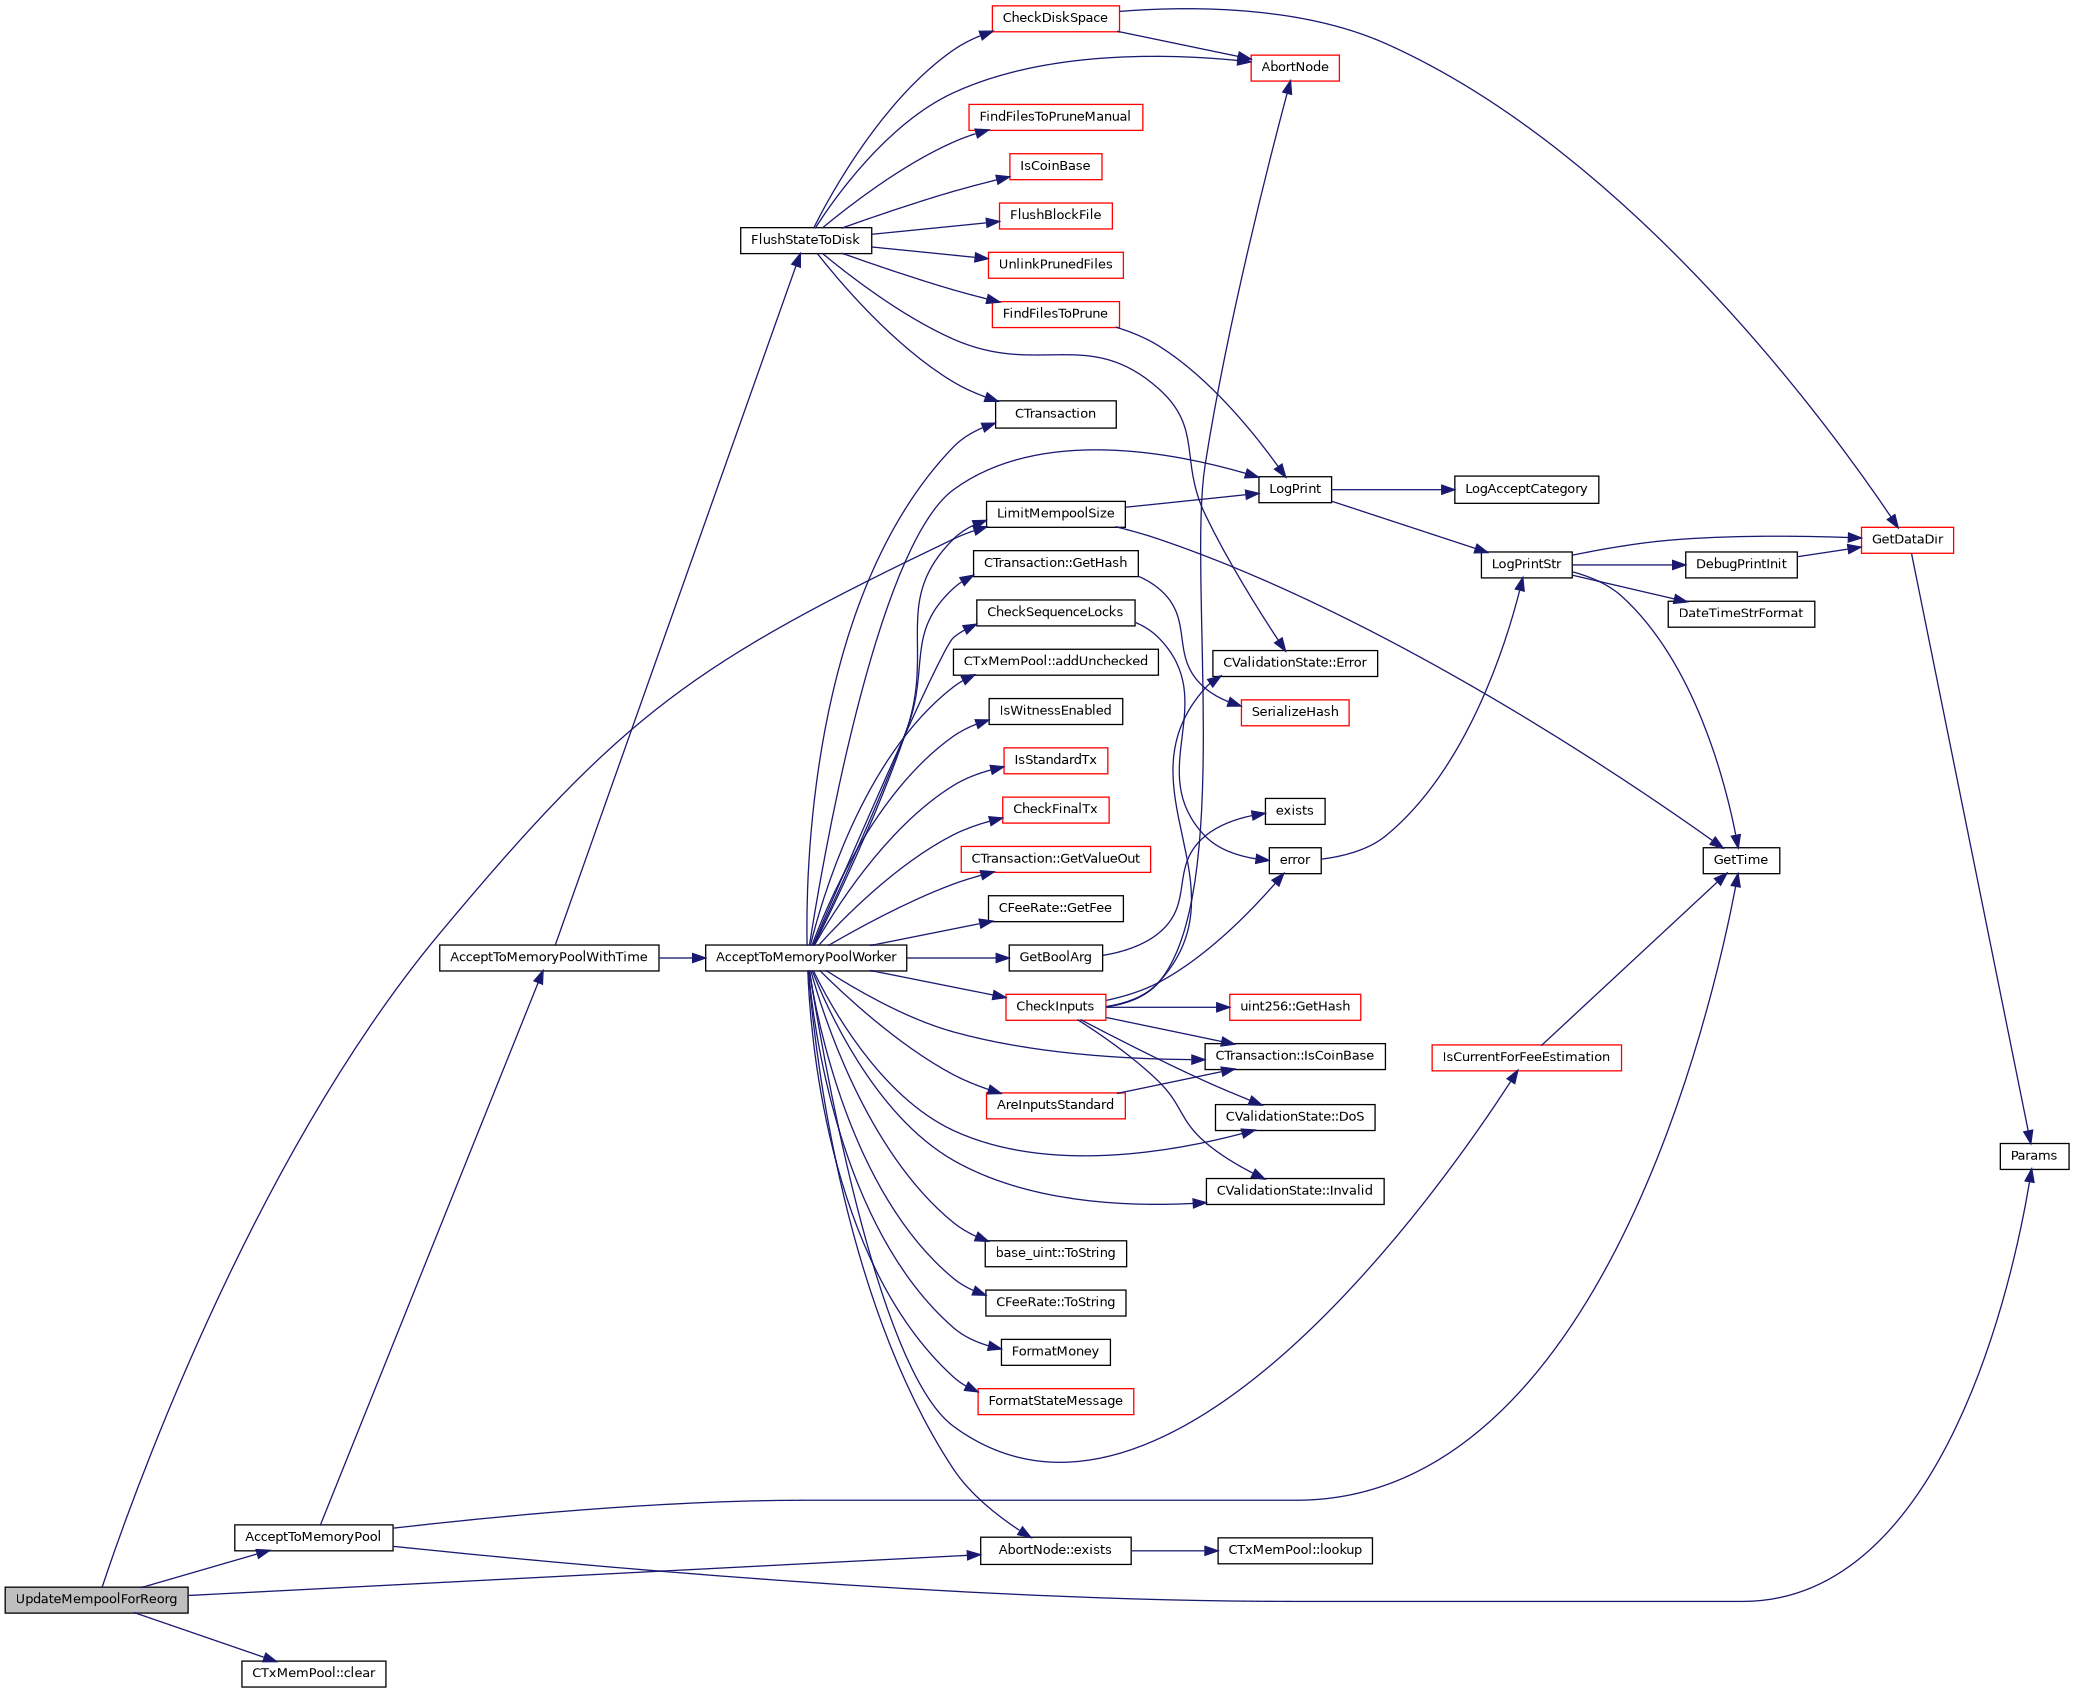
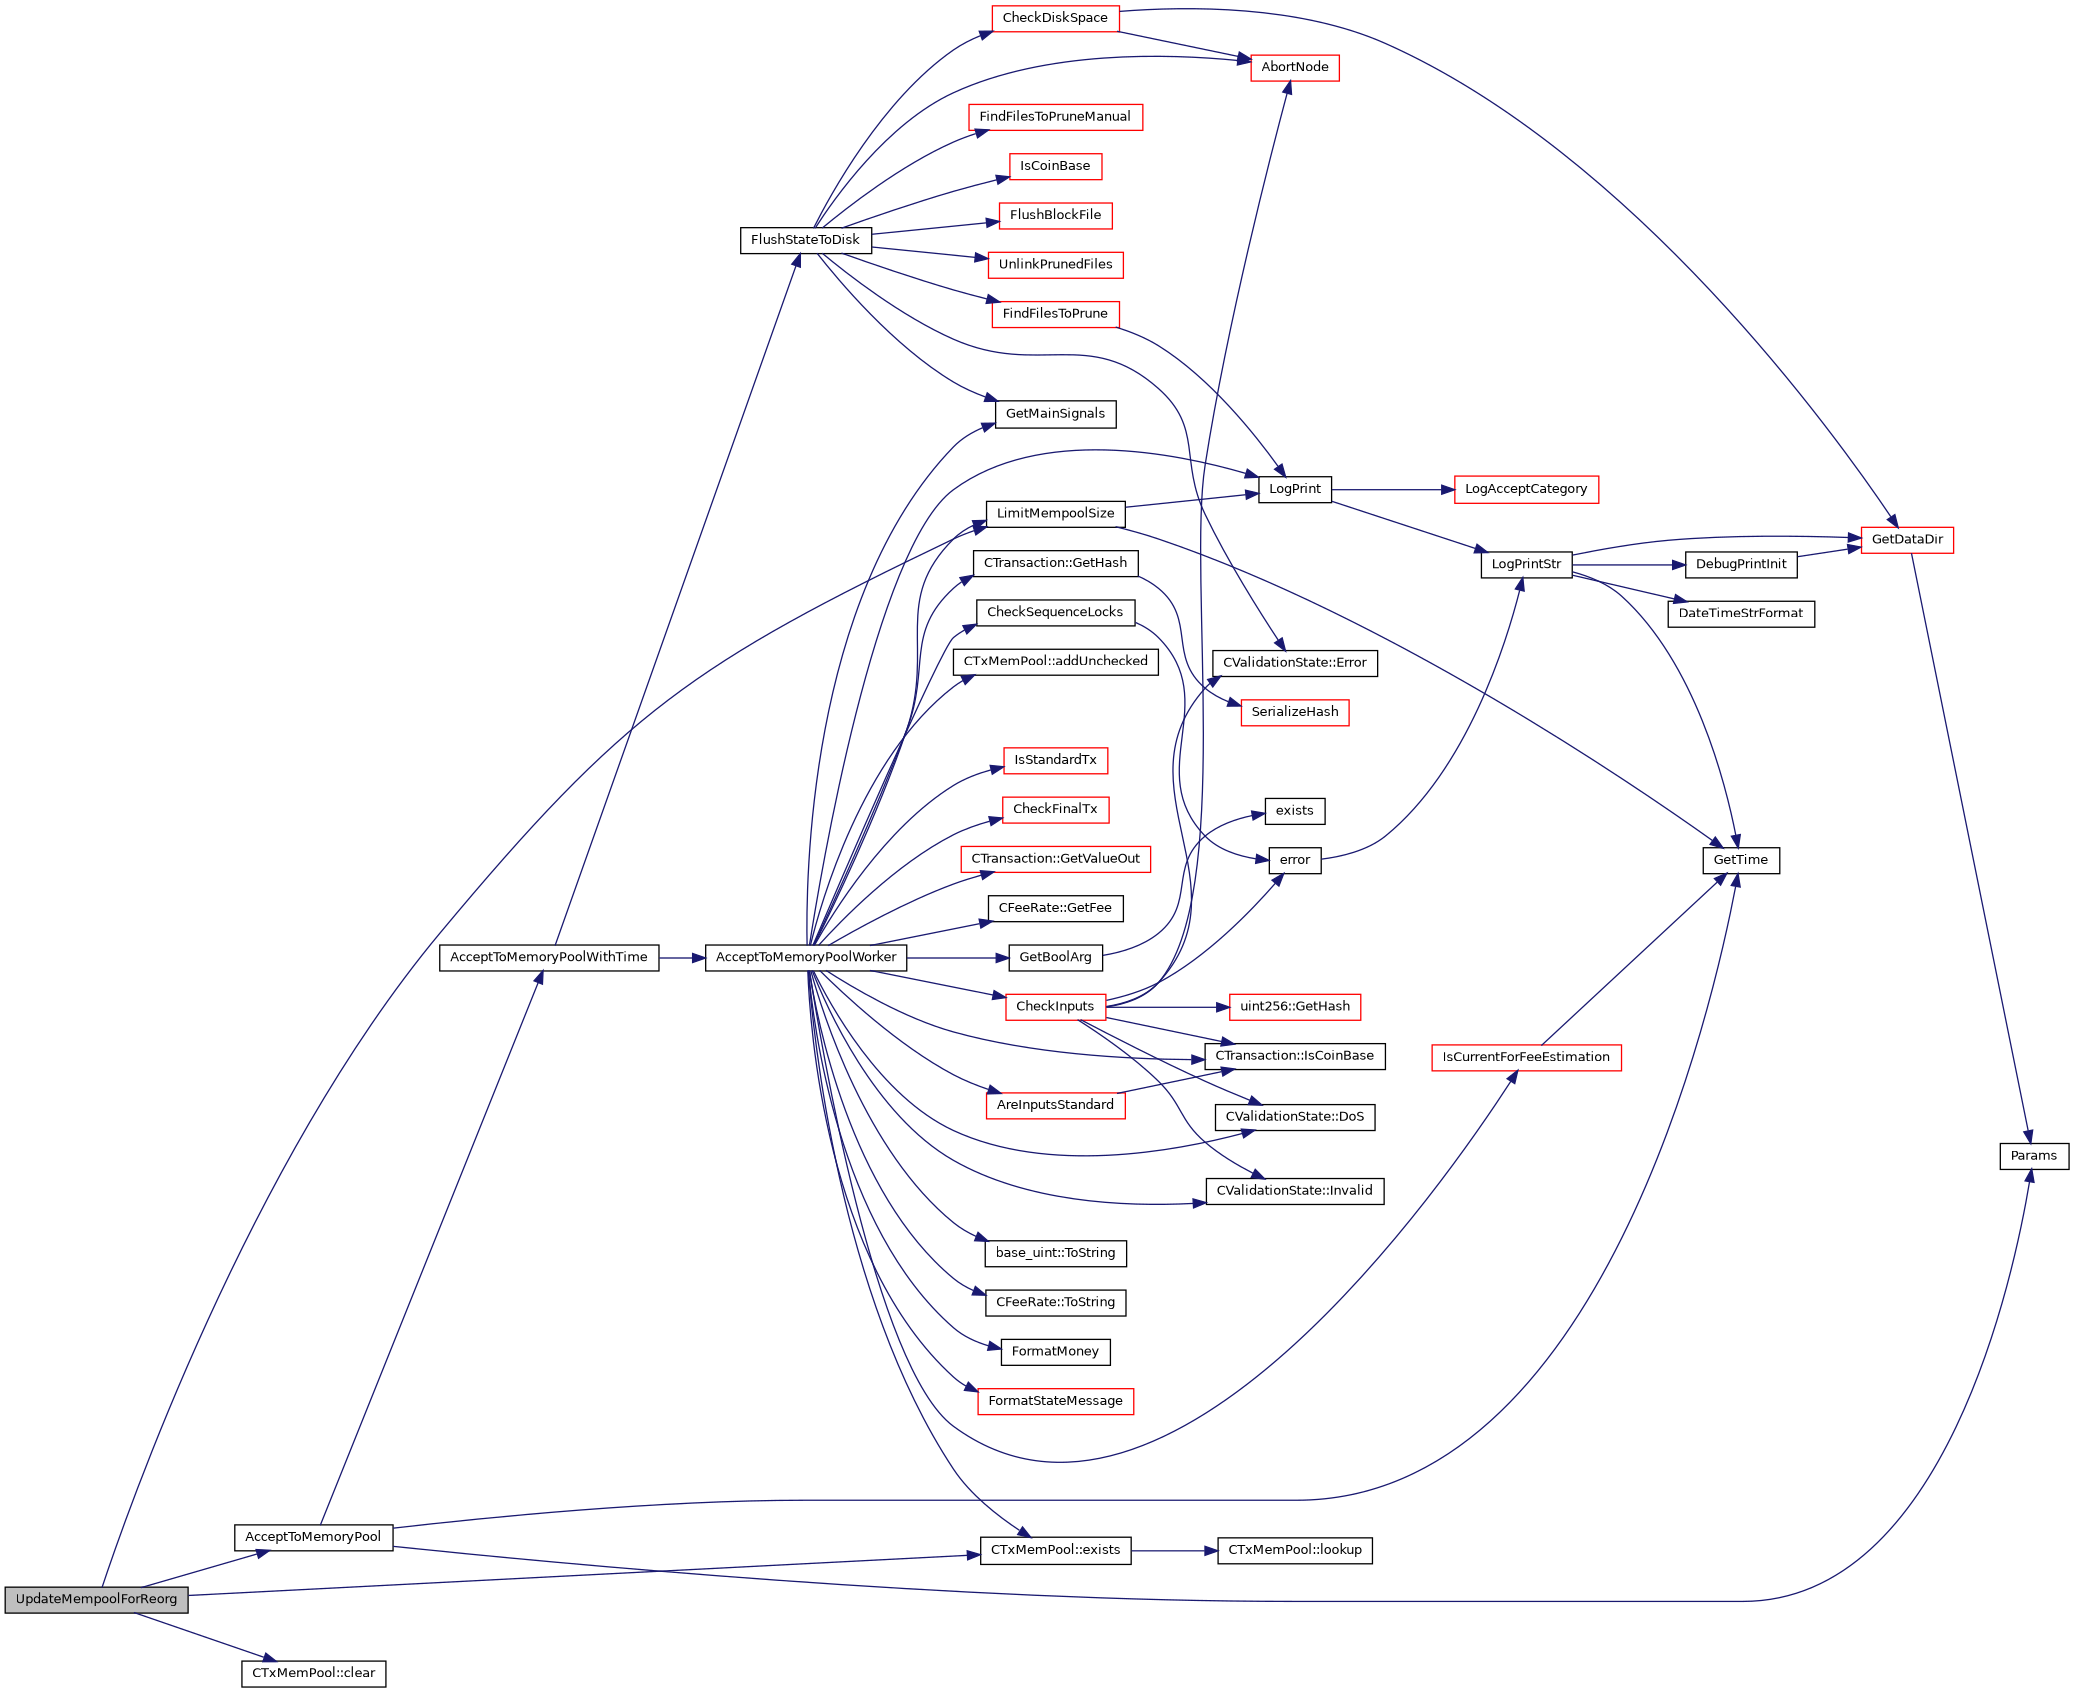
node "CTransaction": label "CTransaction" -> "GetMainSignals"
node "LogAcceptCategory": color black -> red
node "IsWitnessEnabled": removed
node "AbortNode::exists": label "AbortNode::exists" -> "CTxMemPool::exists"
